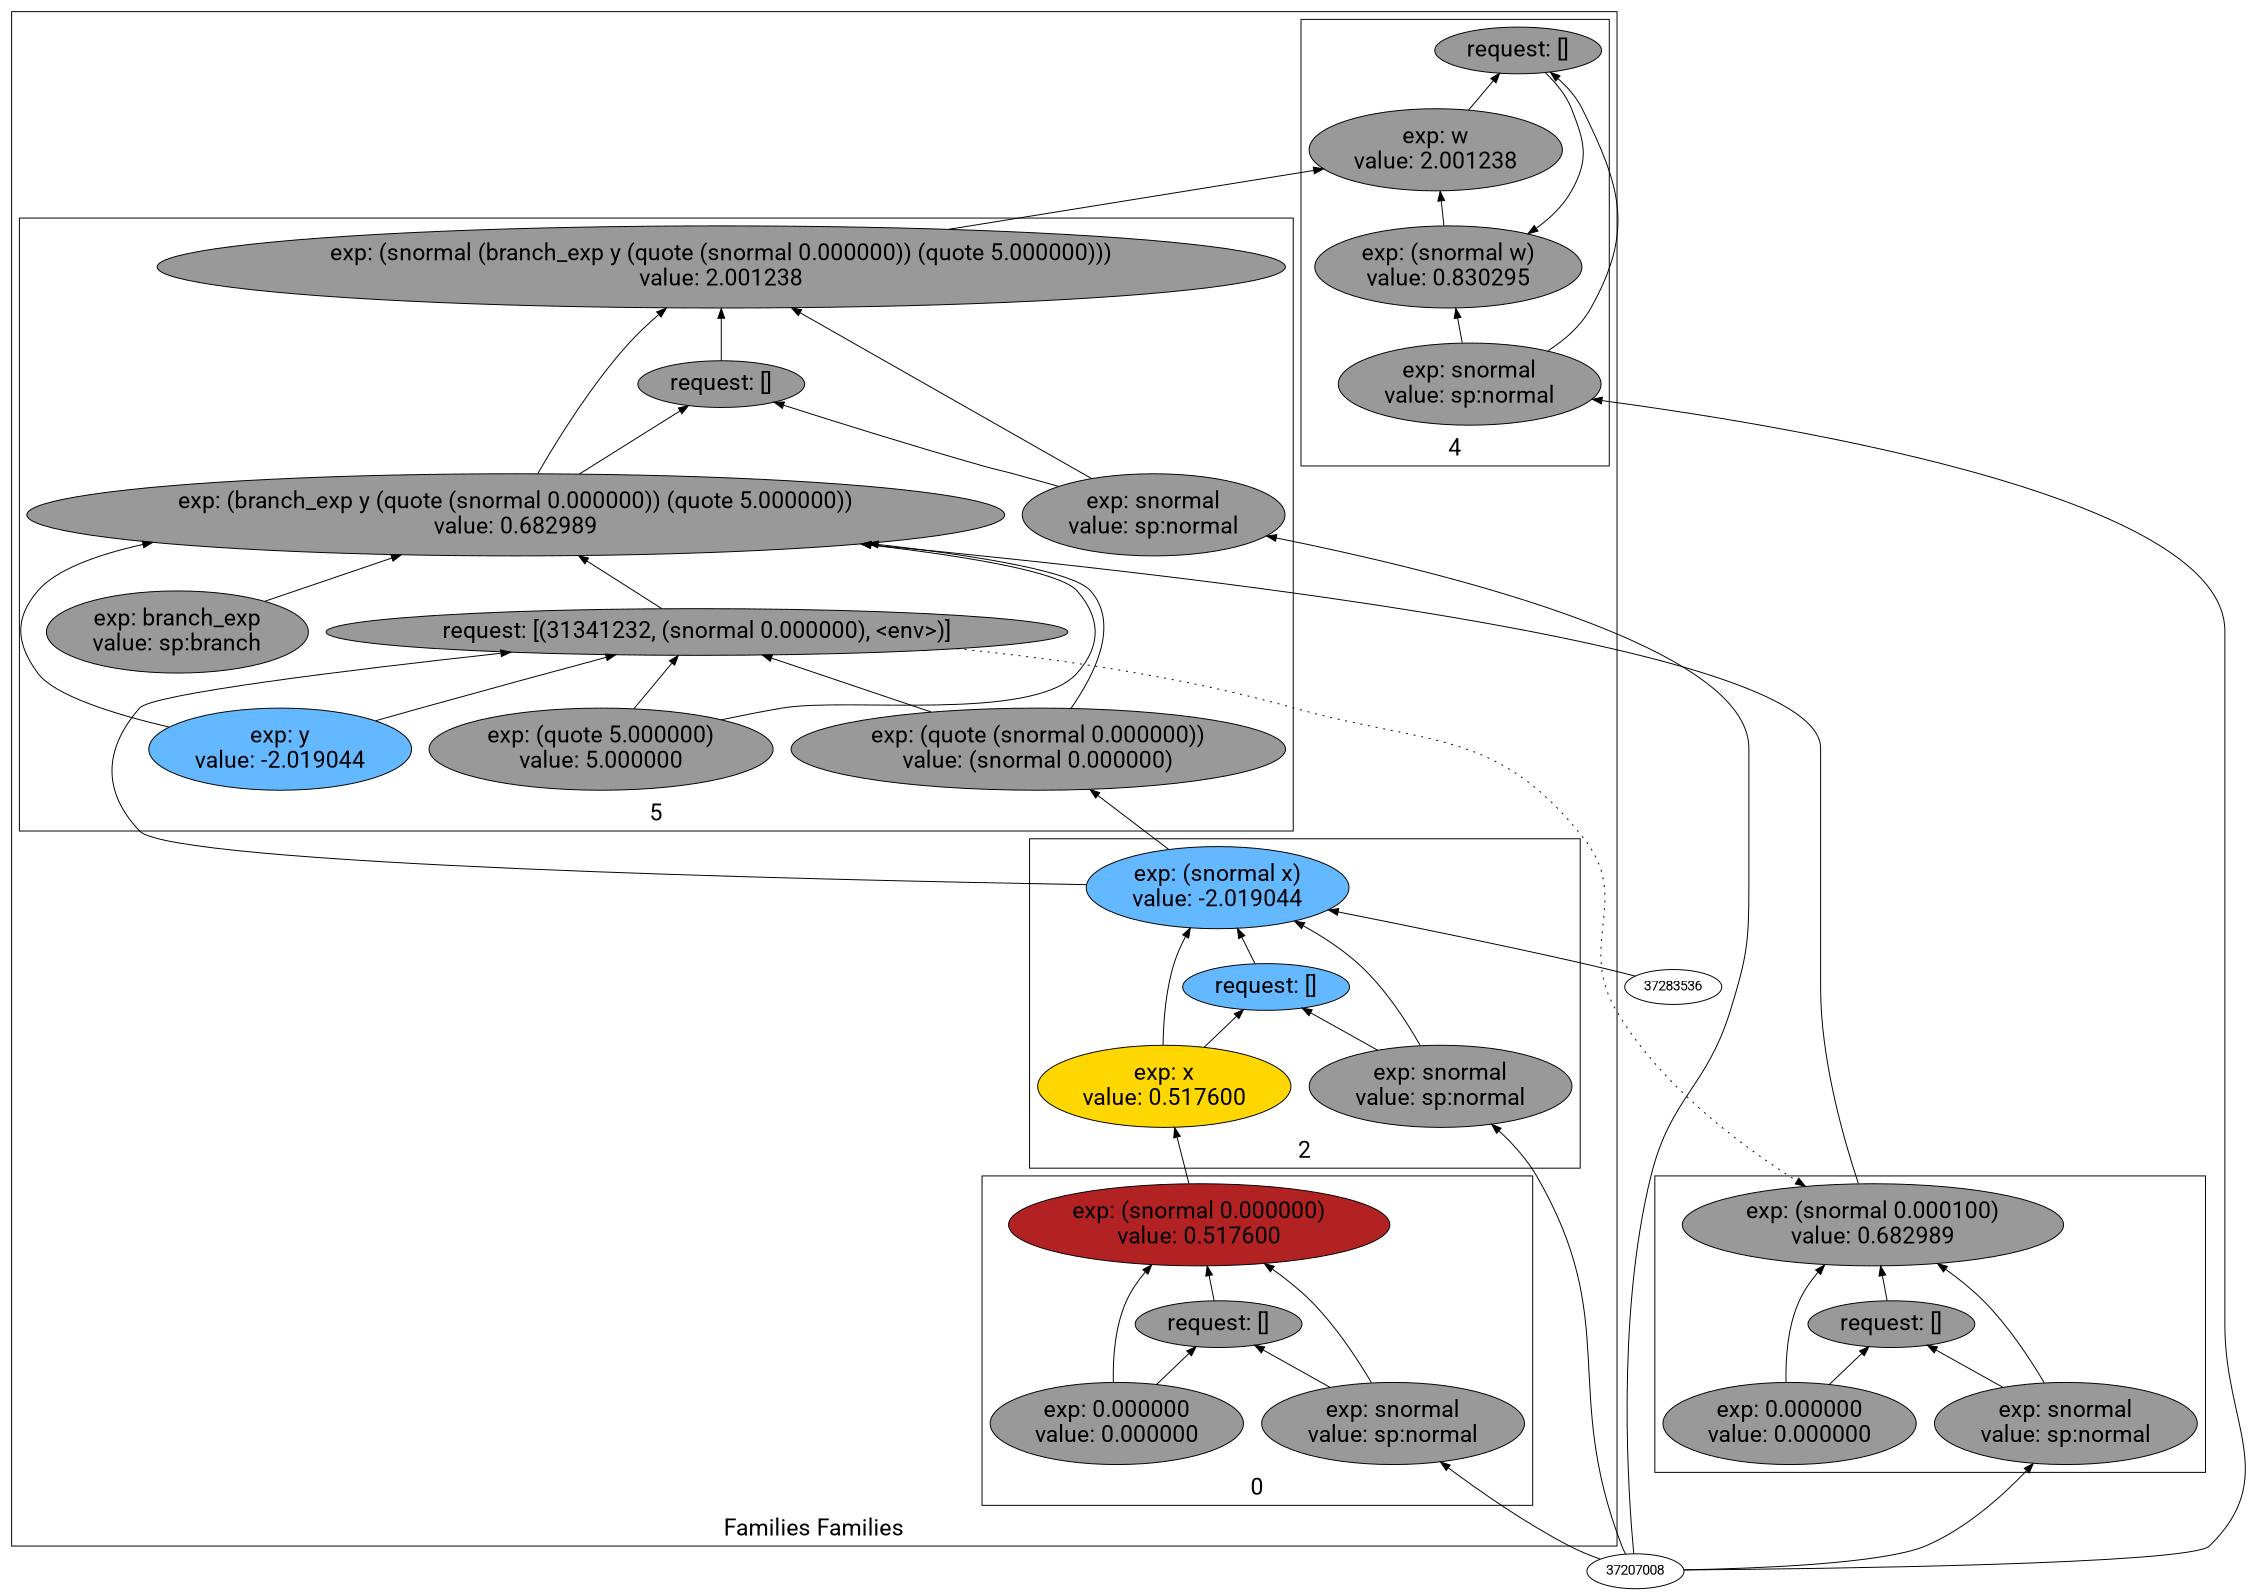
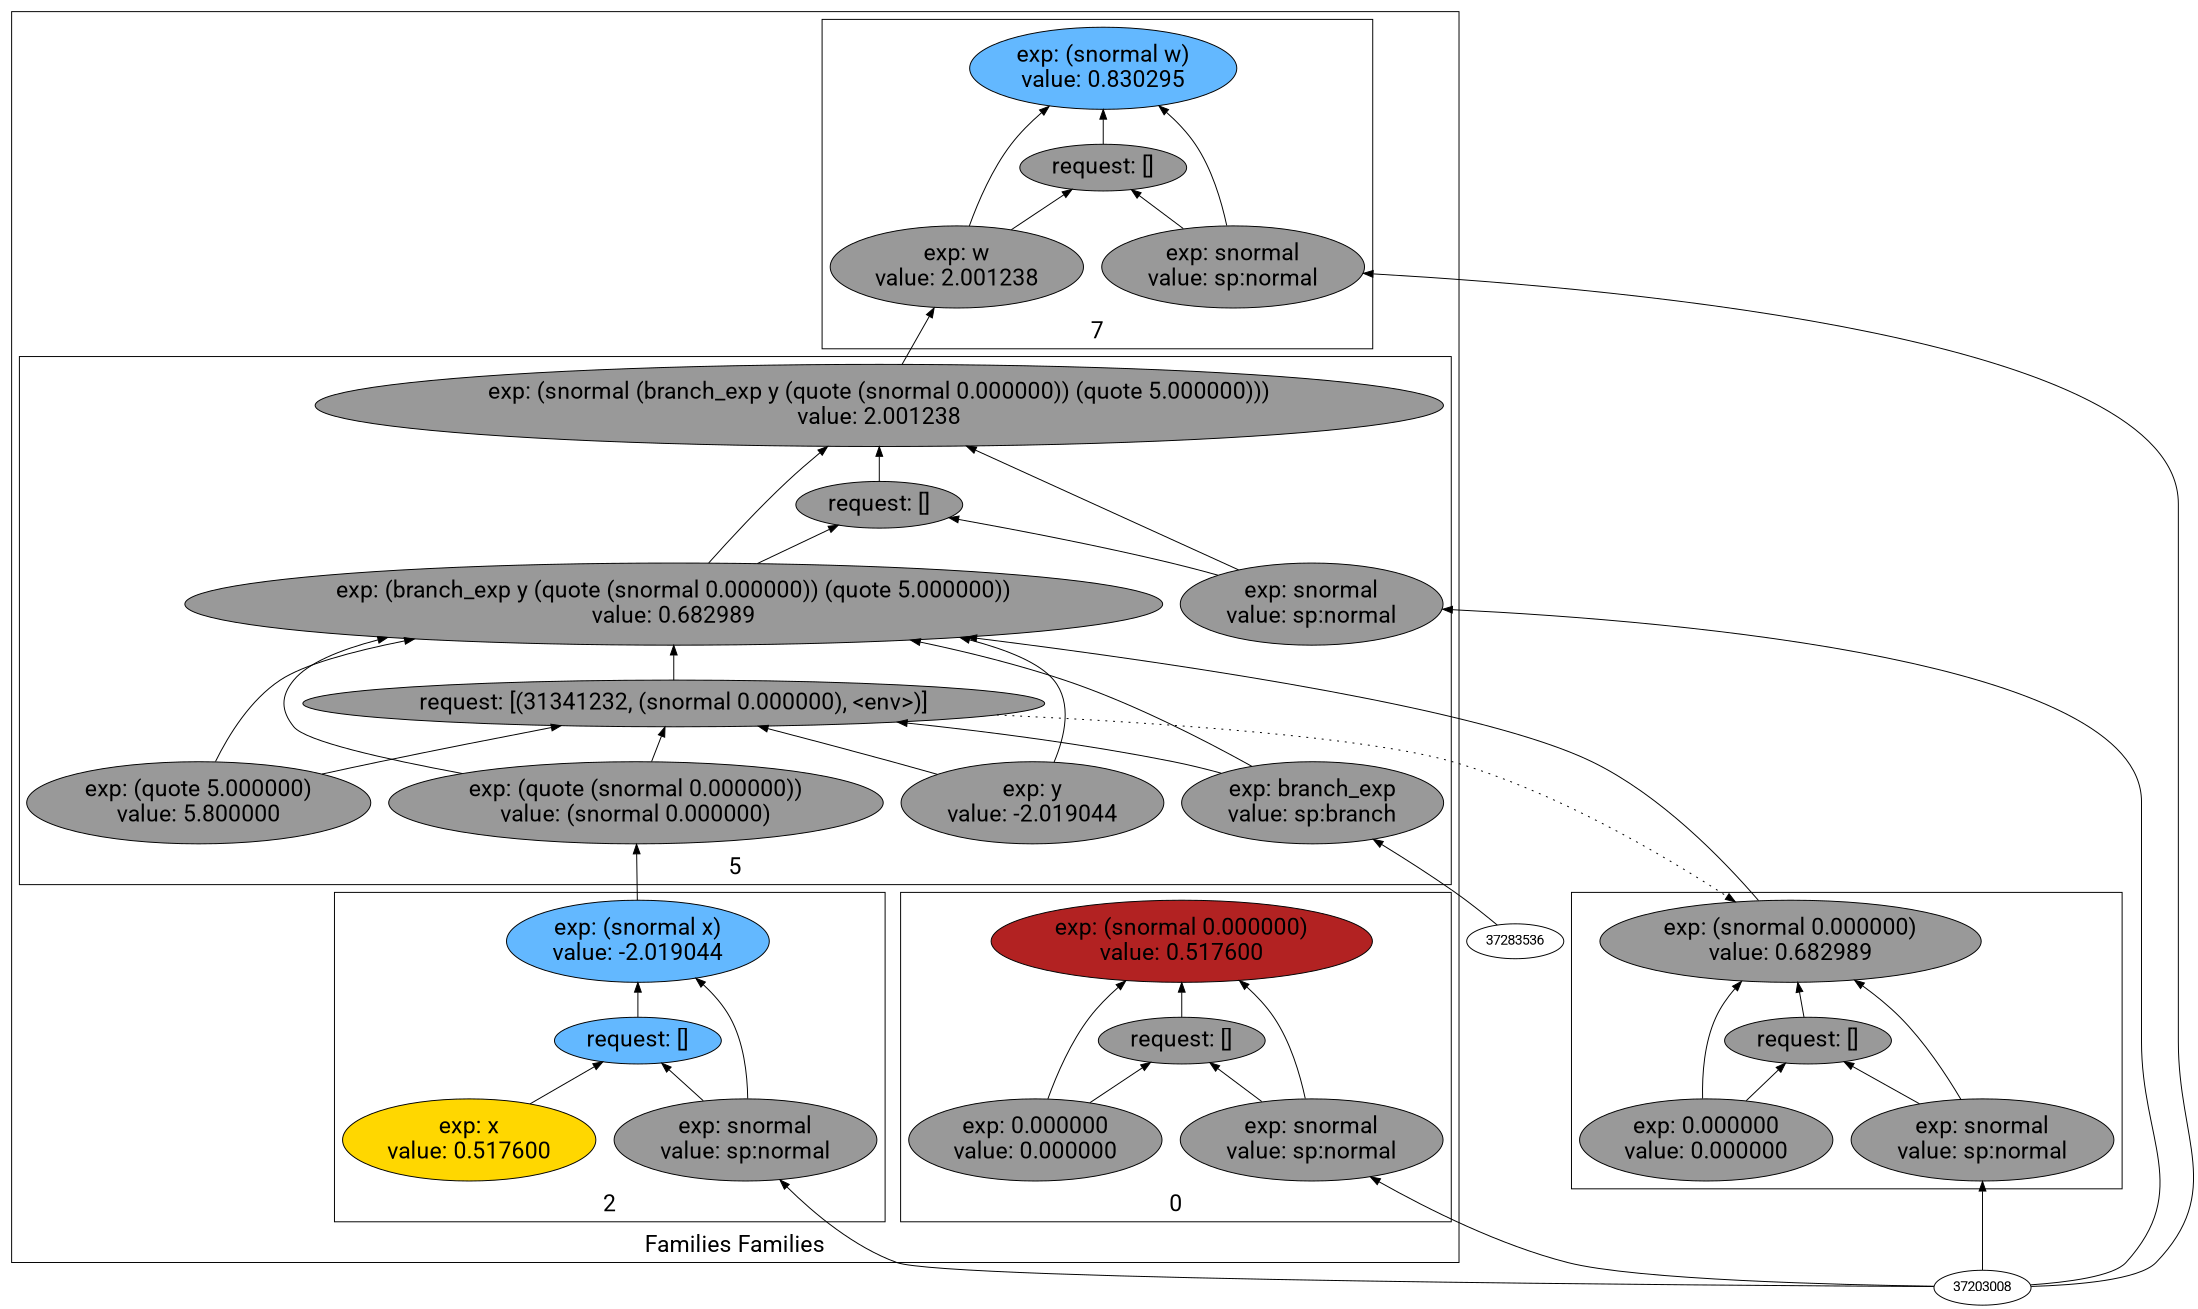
edge "exp: (snormal w) value: 0.830295" -> "exp: w value: 2.001238": reversed
node "exp: (snormal w) value: 0.830295": fillcolor grey60 -> steelblue1
cluster "4": label "4" -> "7"
node "exp: y value: -2.019044": fillcolor steelblue1 -> grey60
node "exp: (quote 5.000000) value: 5.000000": label "exp: (quote 5.000000) value: 5.000000" -> "exp: (quote 5.000000) value: 5.800000"
edge "exp: (snormal x) value: -2.019044" -> "request: [(31341232, (snormal 0.000000), <env>)]": now "exp: branch_exp value: sp:branch" -> "request: [(31341232, (snormal 0.000000), <env>)]"
edge "37283536" -> "exp: (snormal x) value: -2.019044": now "37283536" -> "exp: branch_exp value: sp:branch"
edge "exp: x value: 0.517600" -> "exp: (snormal x) value: -2.019044": removed
edge "exp: (snormal 0.000000) value: 0.517600" -> "exp: x value: 0.517600": removed
node "exp: (snormal 0.000100) value: 0.682989": label "exp: (snormal 0.000100) value: 0.682989" -> "exp: (snormal 0.000000) value: 0.682989"
node "37207008": label "37207008" -> "37203008"
